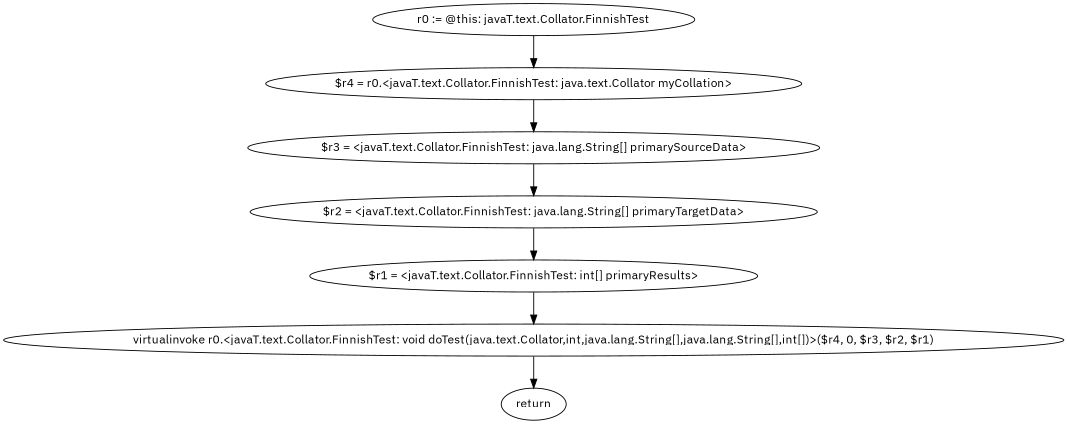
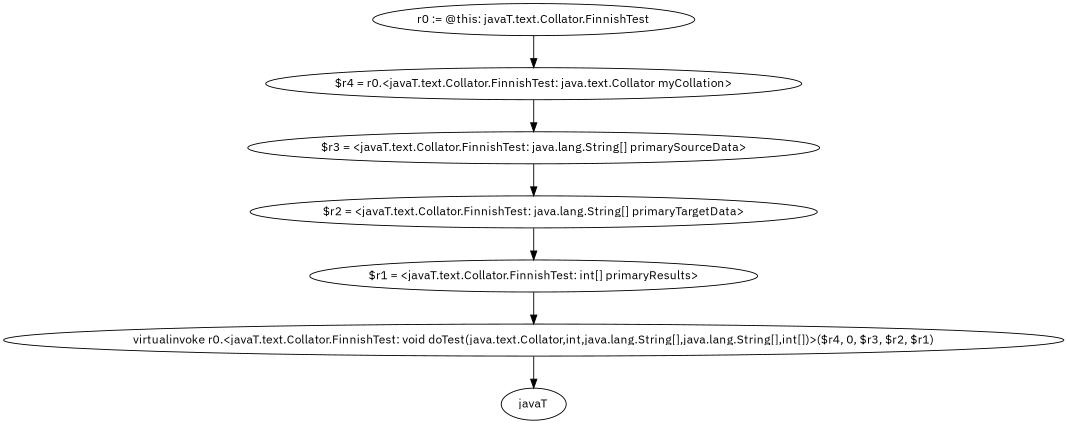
node "return": label "return" -> "javaT"
